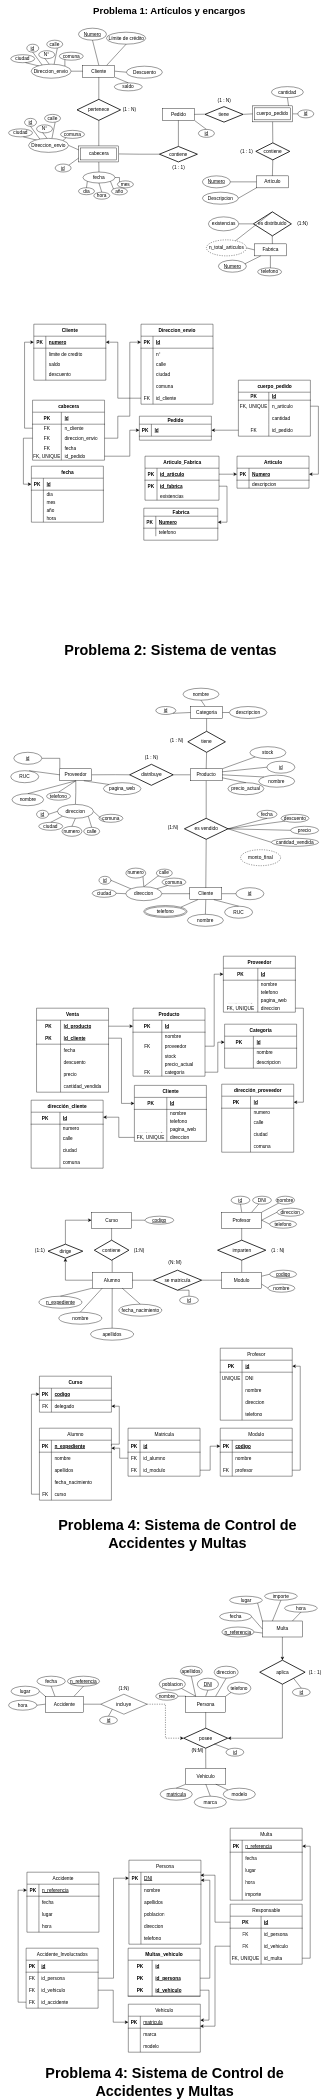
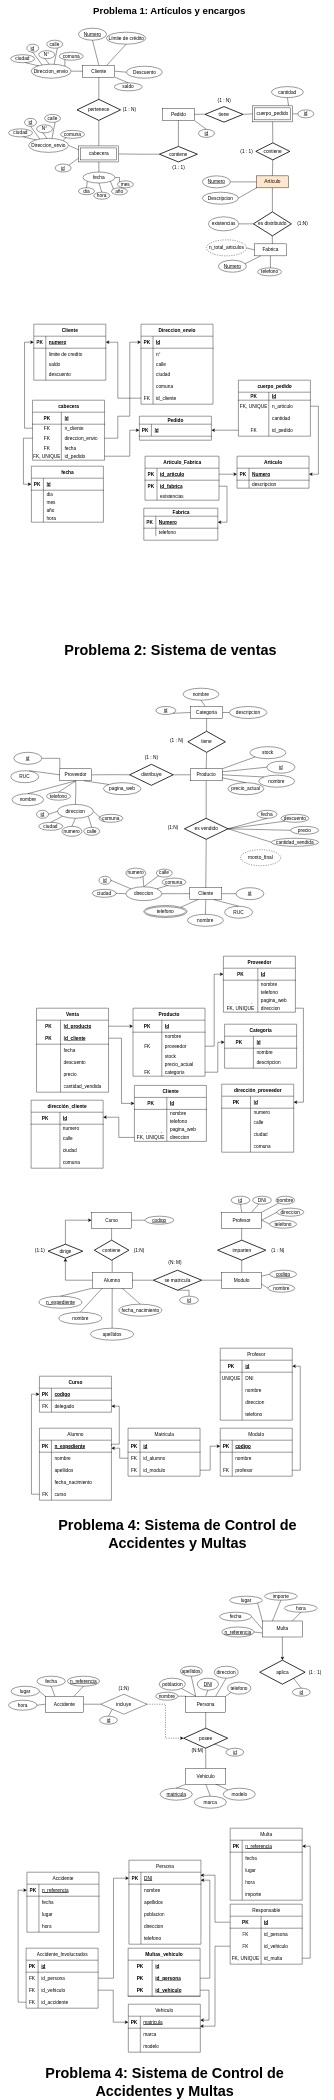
node "Artículo": fillcolor #ffffff -> #ffe6cc
edge "es distribuido" -- "n_total_articulos": now "es distribuido" -- "Artículo"
edge "aplica" -> "posee": removed
